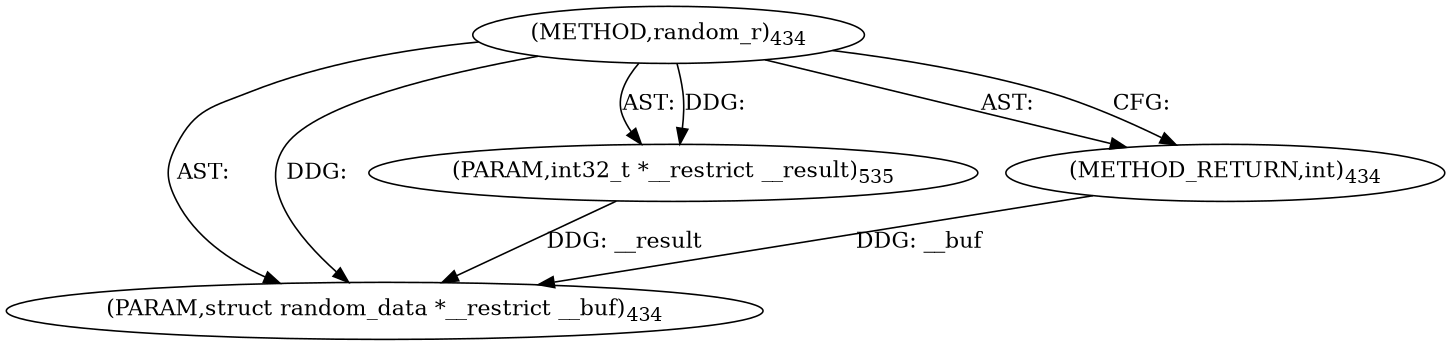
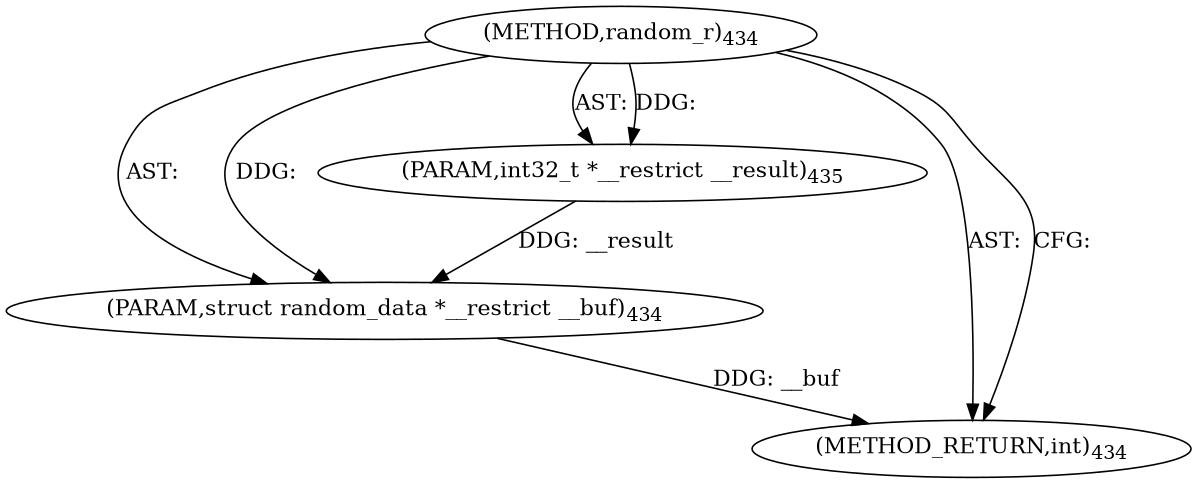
node "(PARAM,int32_t *__restrict __result)": text "535" -> "435"
edge "(METHOD_RETURN,int)" -> "(PARAM,struct random_data *__restrict __buf)": reversed
